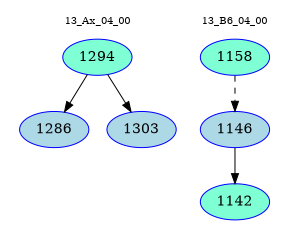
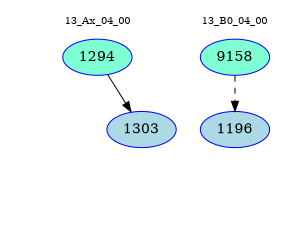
cluster "13_B6_04_00": label "13_B6_04_00" -> "13_B0_04_00"
node "1158": label "1158" -> "9158"
node "1286": removed
node "1146": label "1146" -> "1196"
node "1142": removed
